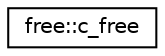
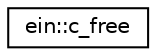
node "free::c_free": label "free::c_free" -> "ein::c_free"
